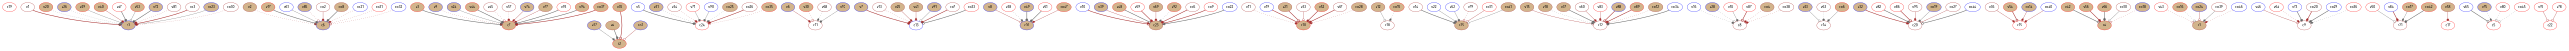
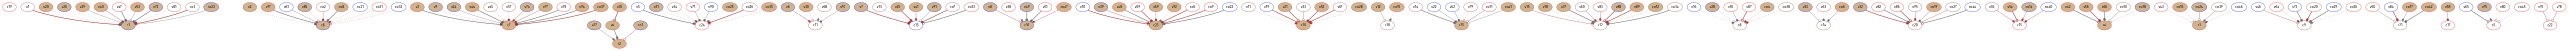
node "co30": removed
node "co34": color blue -> brown
node "co19": color blue -> red
edge "v25" -> "c13": style solid -> bold
edge "v35" -> "c2": now "v35" -> "v4"
